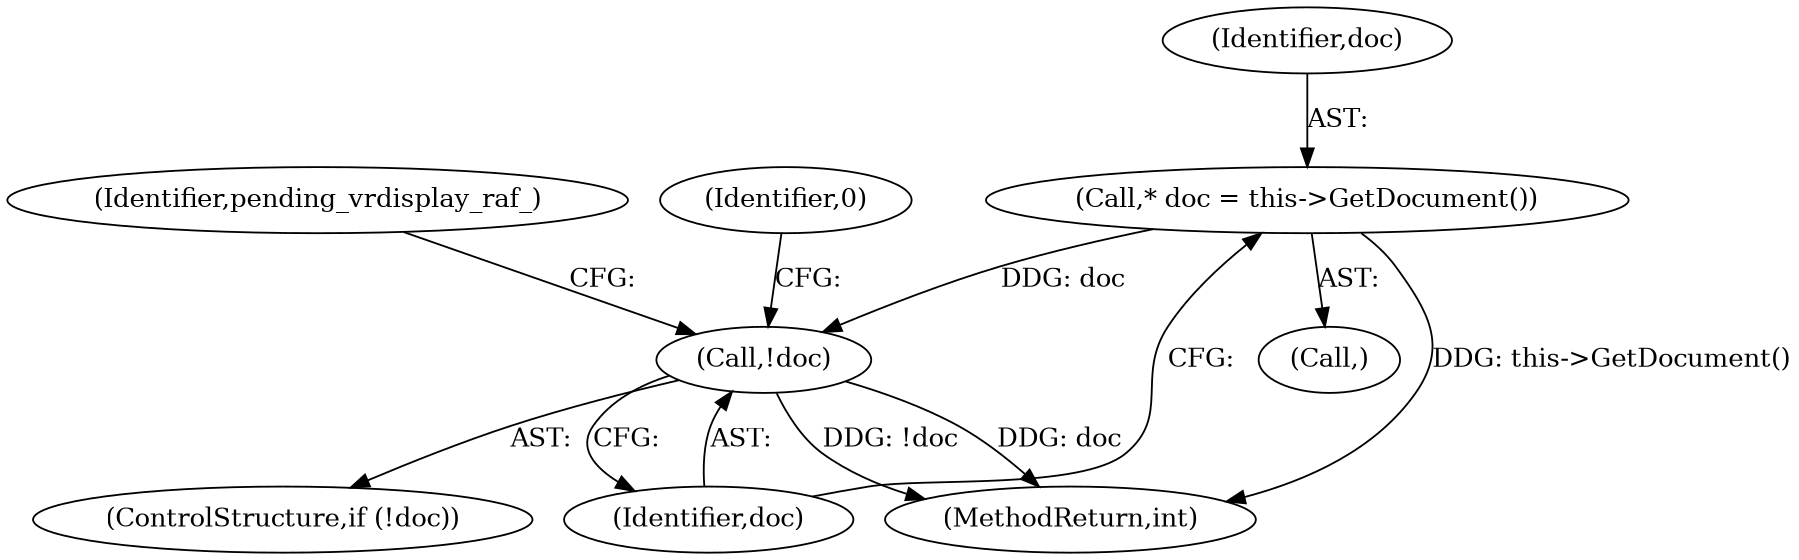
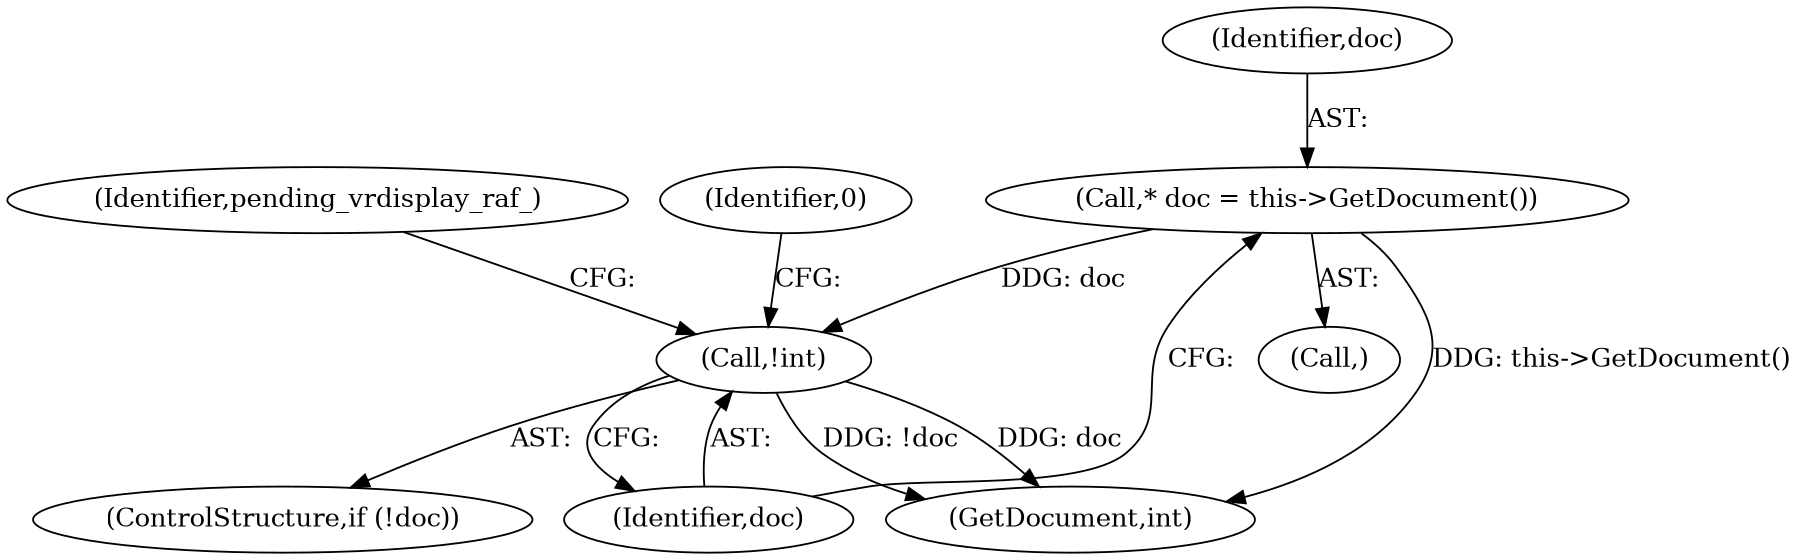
node "(Call,!doc)": label "(Call,!doc)" -> "(Call,!int)"
node "(MethodReturn,int)": label "(MethodReturn,int)" -> "(GetDocument,int)"
